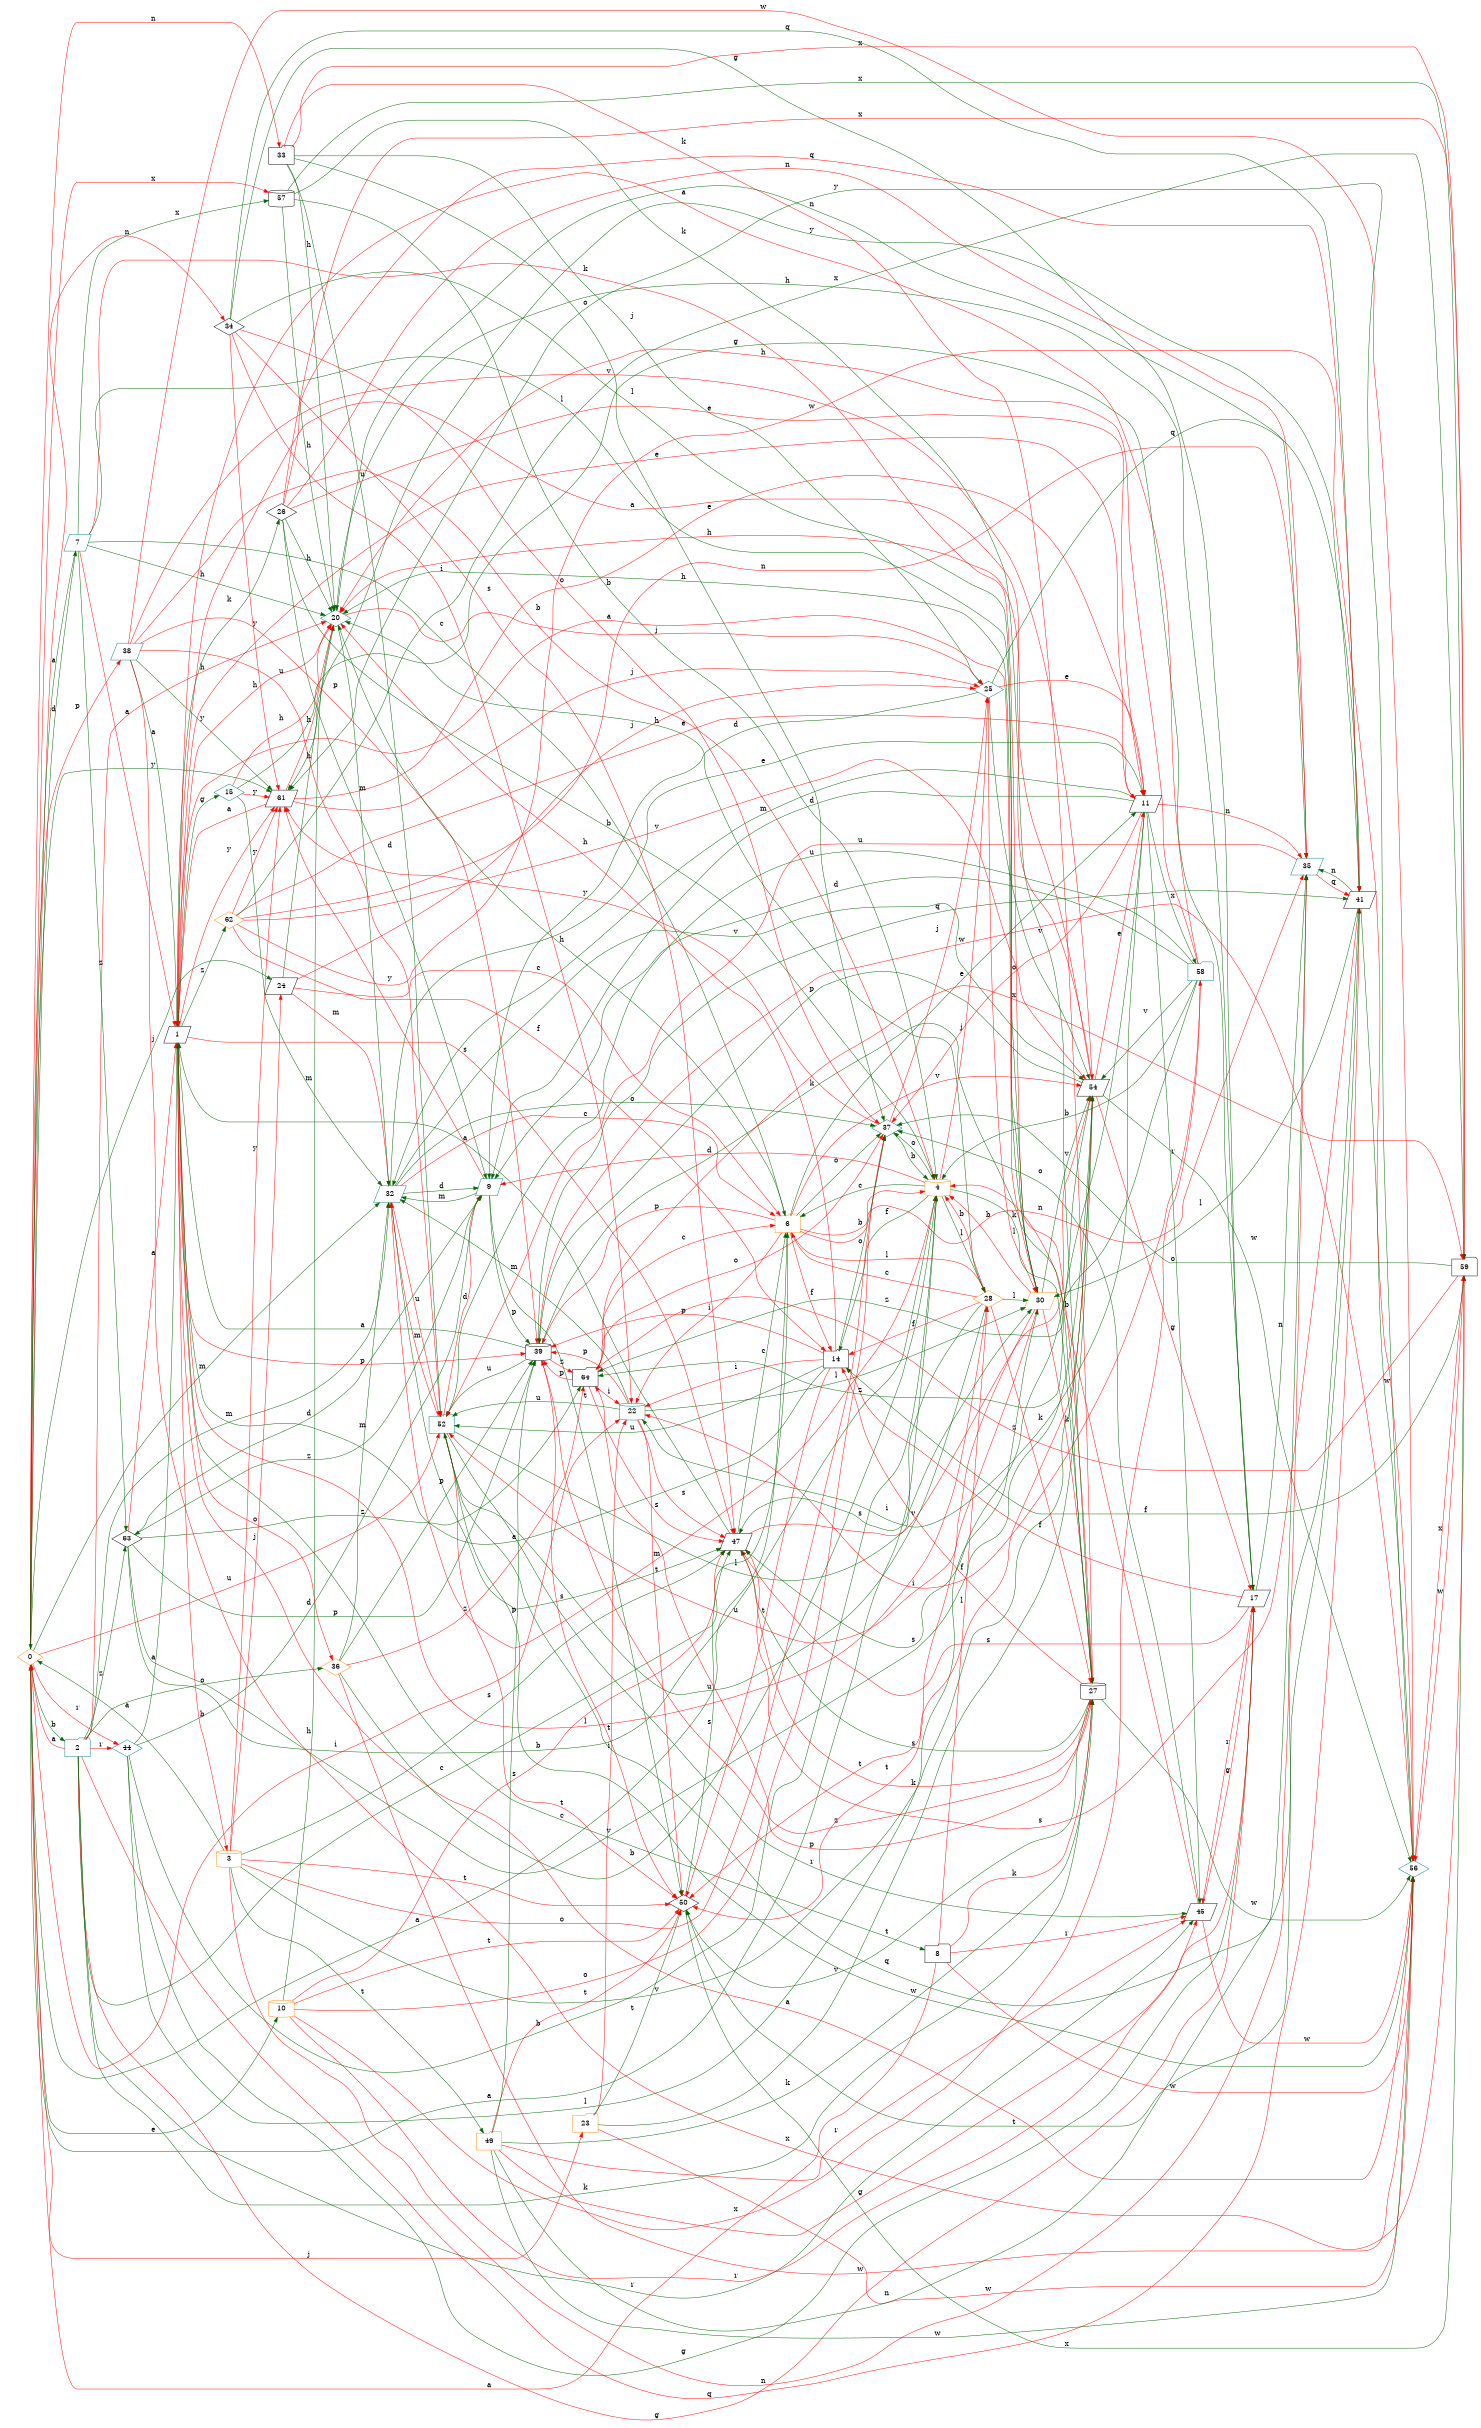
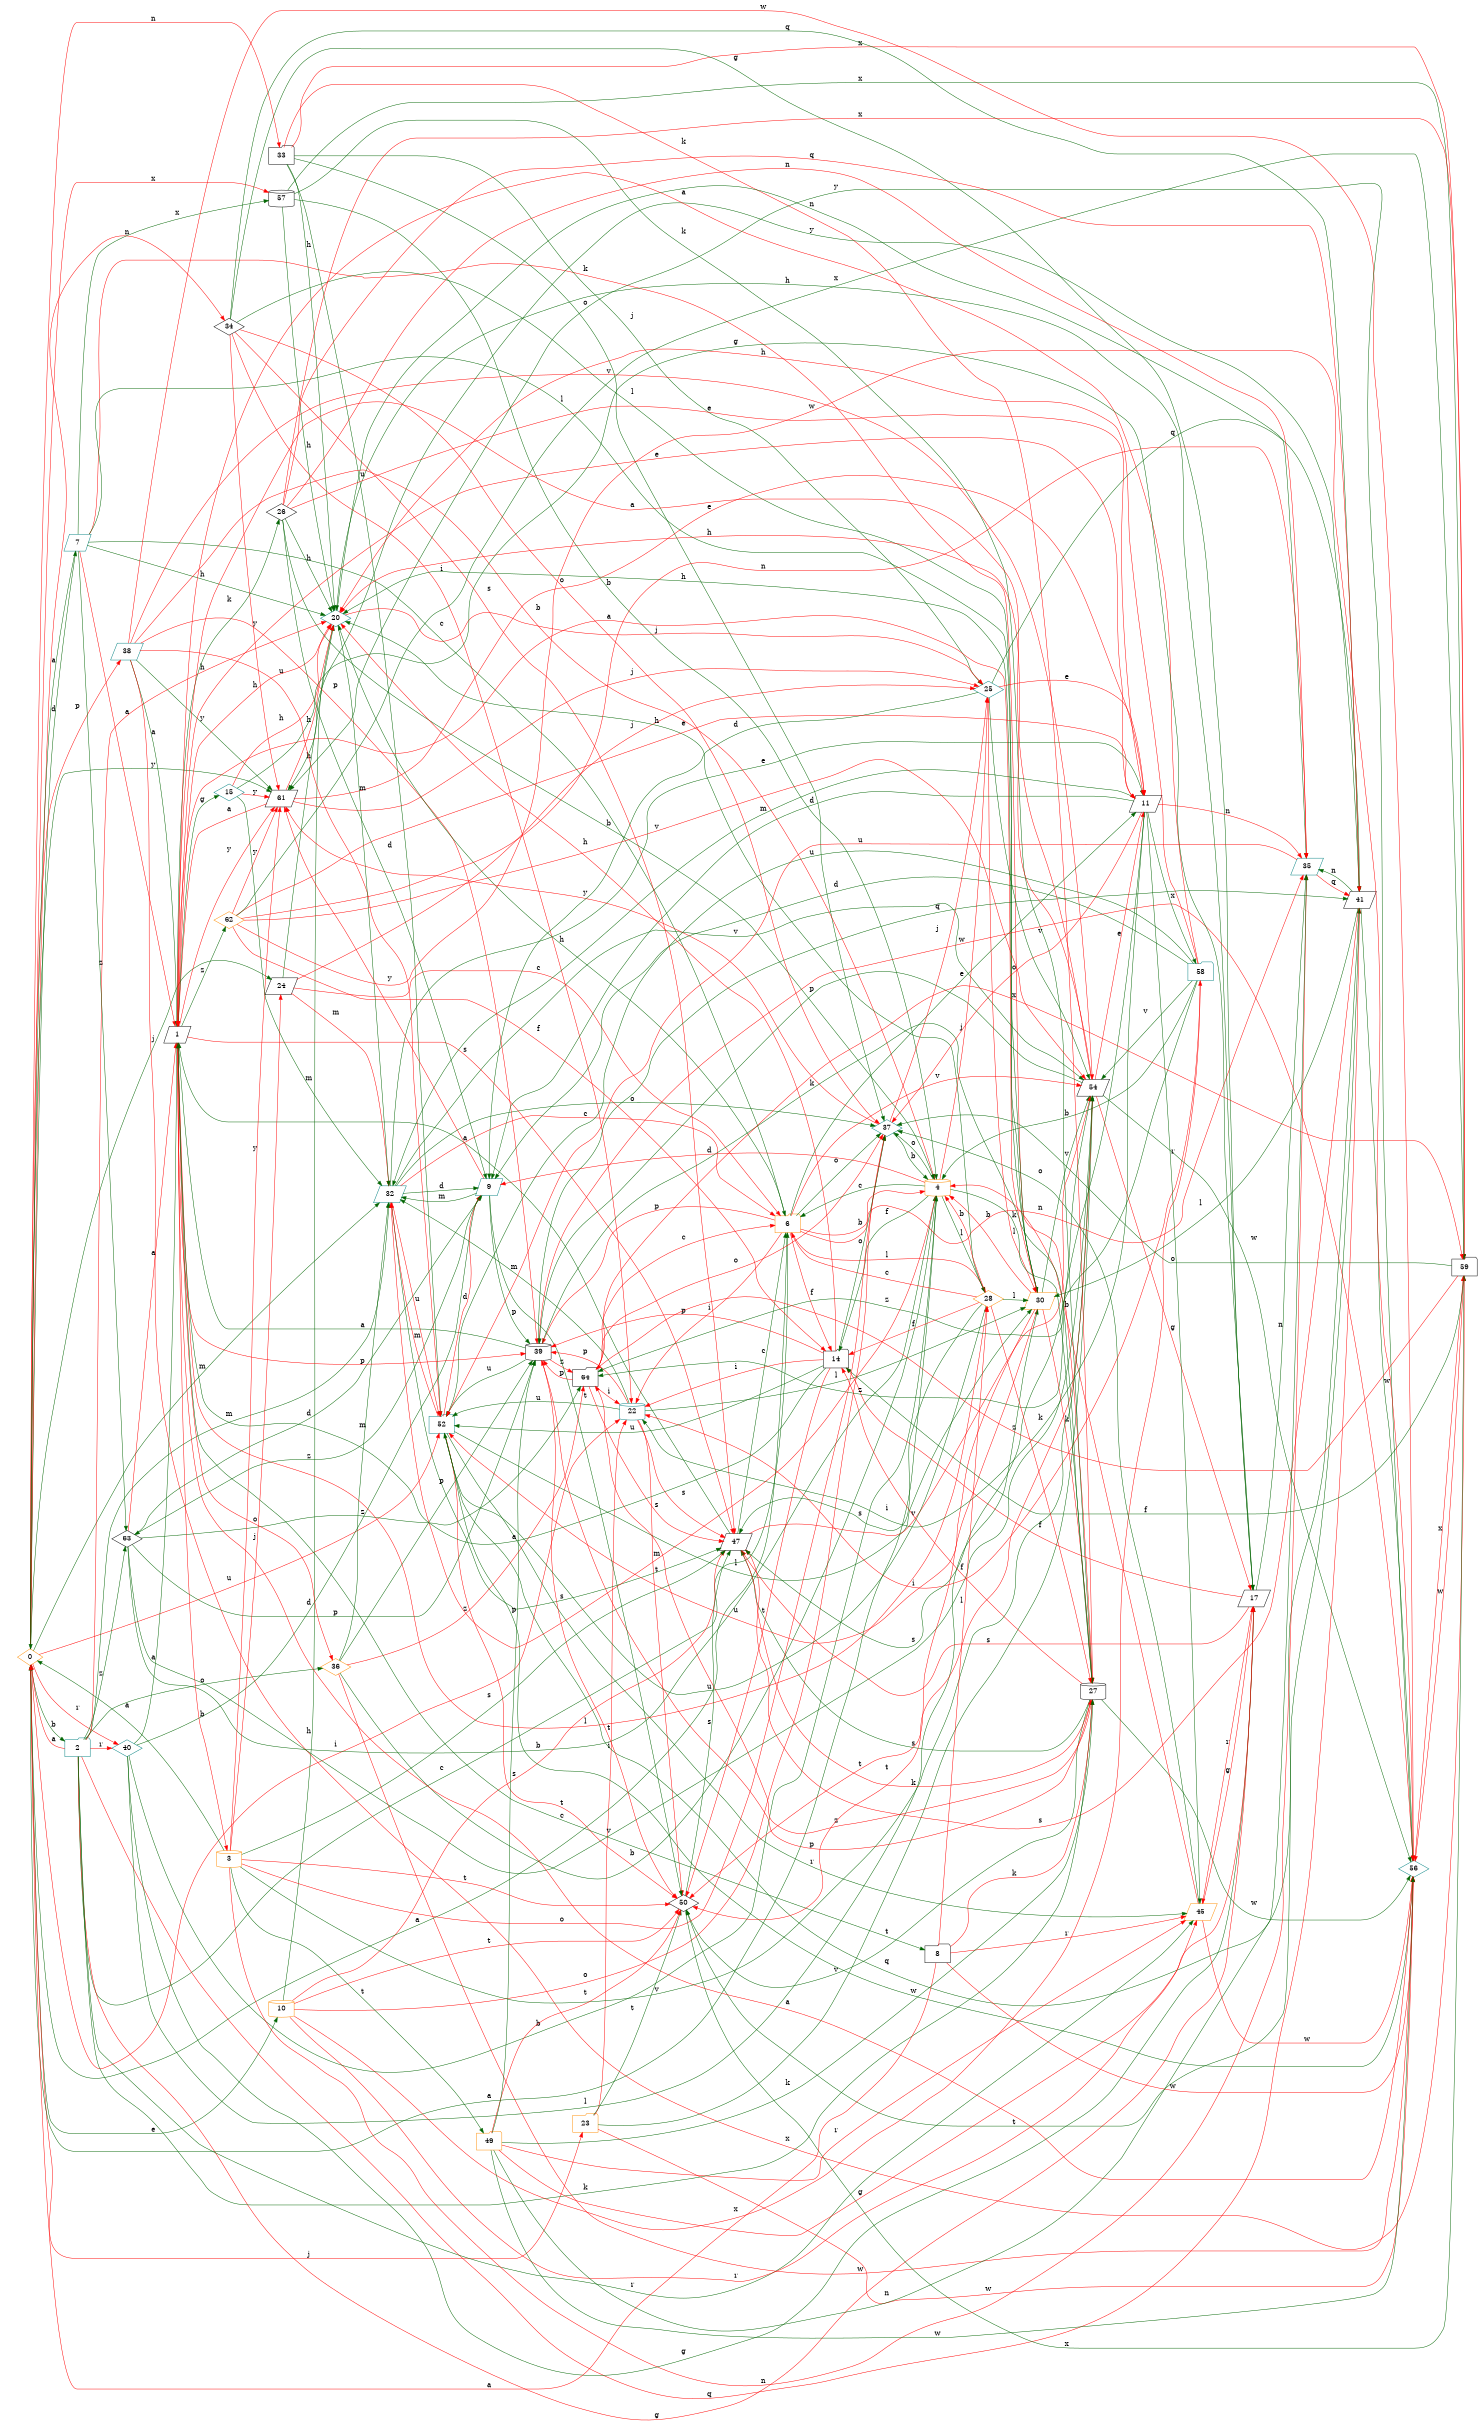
node "44": label "44" -> "40"
node "45": color black -> darkorange
